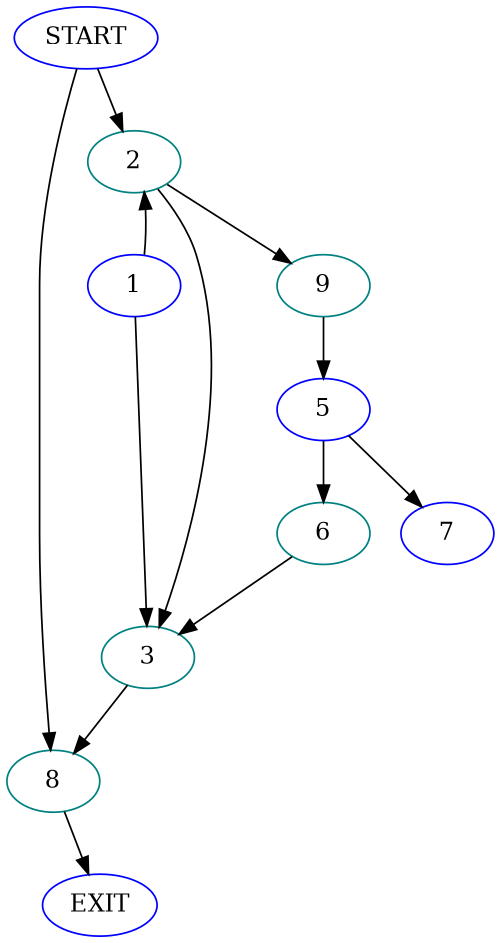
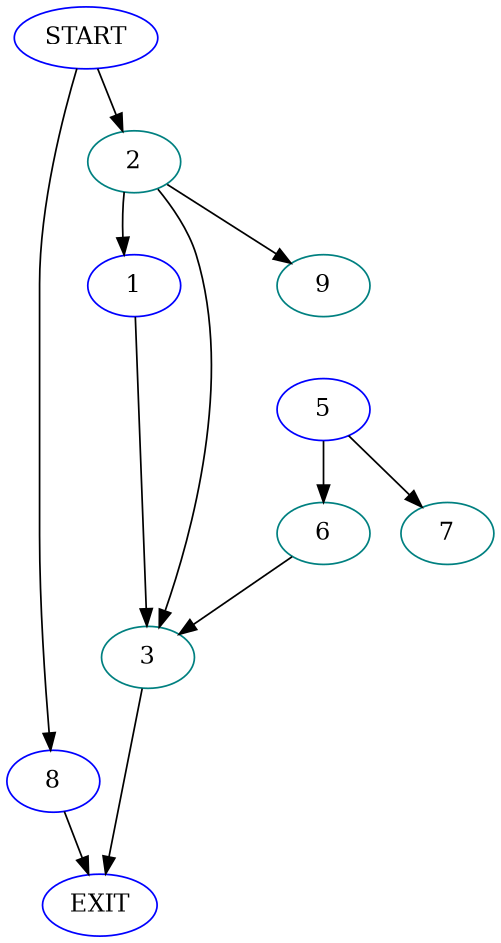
edge "1" -> "2": reversed
edge "9" -> "5": removed
node "7": color blue -> teal
edge "3" -> "8": now "3" -> "EXIT"
node "8": color teal -> blue
